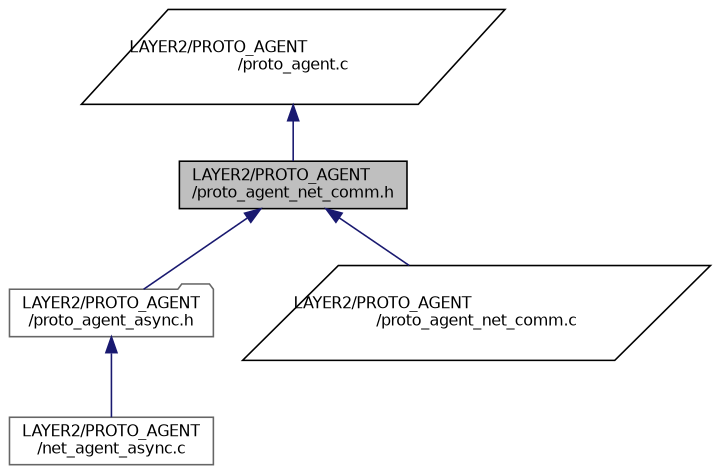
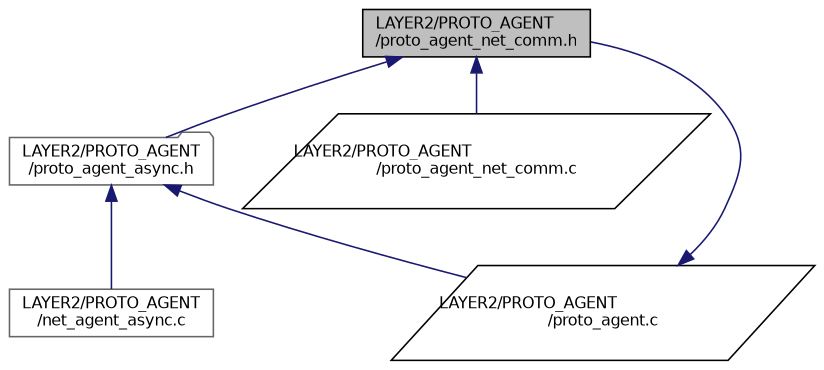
edge "LAYER2/PROTO_AGENT /proto_agent.c" -> "LAYER2/PROTO_AGENT /proto_agent_async.h": added
